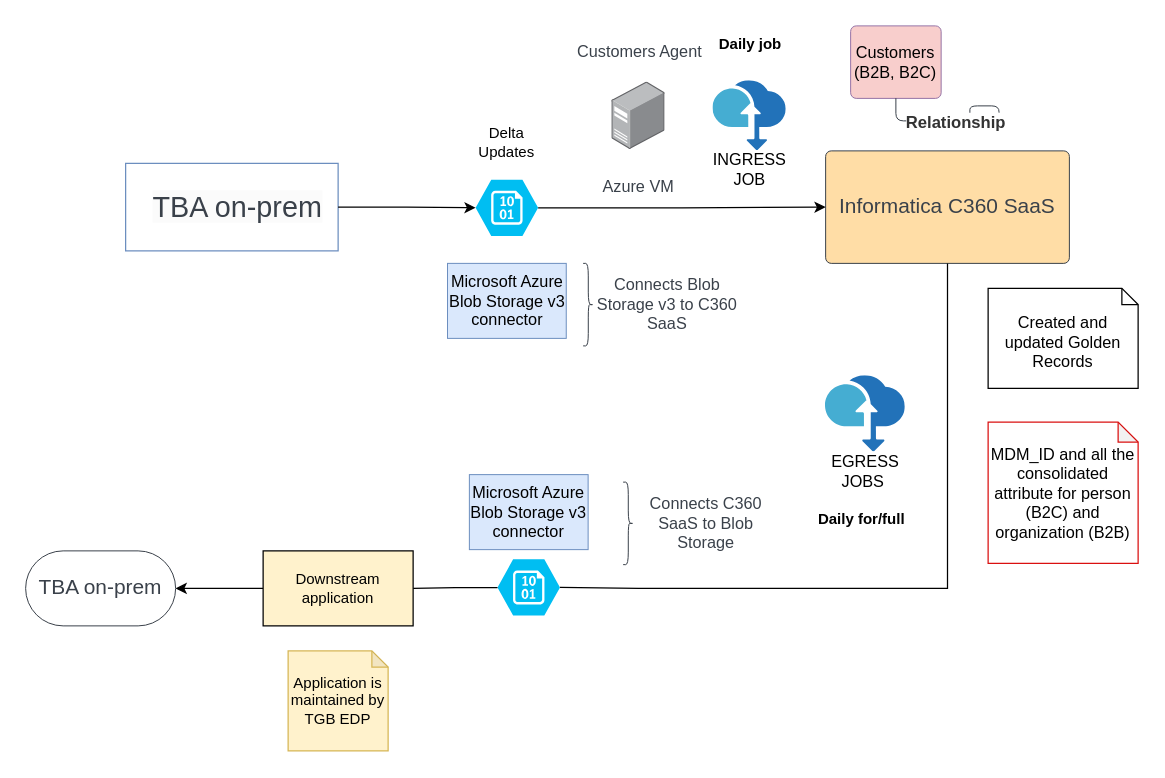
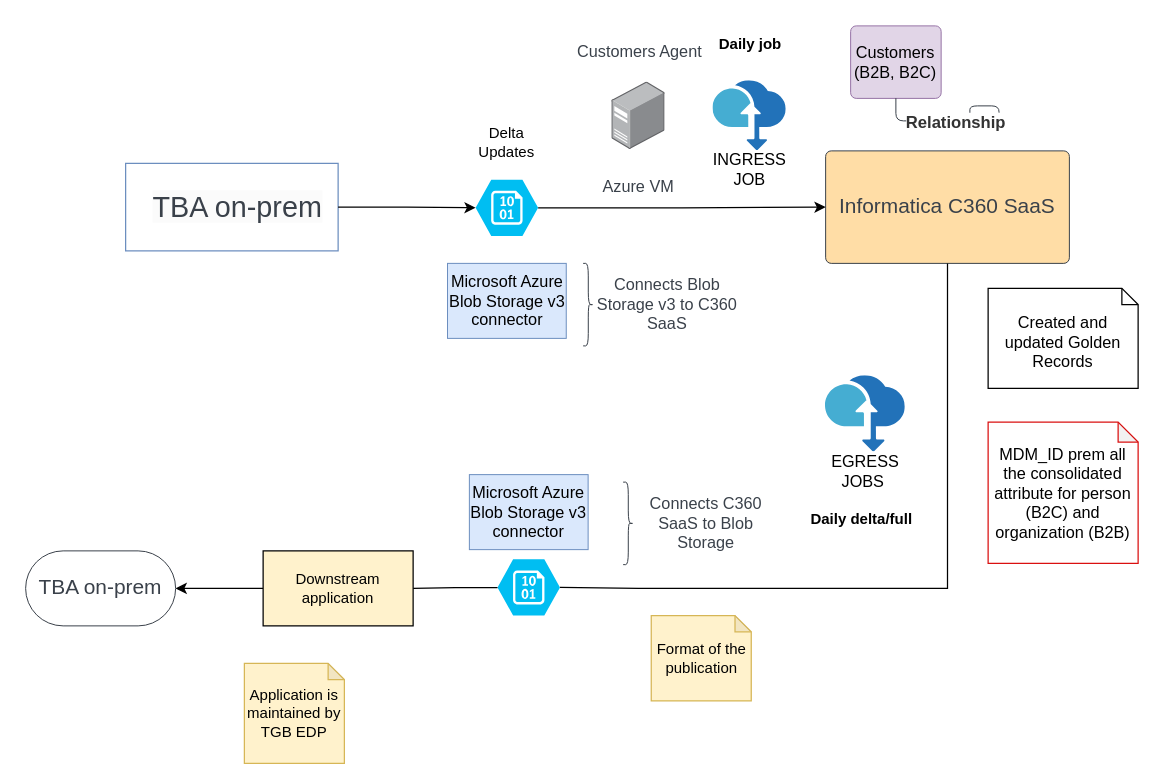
node "Customers (B2B, B2C)": fillcolor #f8cecc -> #e1d5e7
node "MDM_ID and all the consolidated attribute for person (B2C) and organization (B2B)": label "MDM_ID and all the consolidated attribute for person (B2C) and organization (B2B)" -> "MDM_ID prem all the consolidated attribute for person (B2C) and organization (B2B)"
node "Daily for/full": label "Daily for/full" -> "Daily delta/full"
node "Format of the publication": added
node "Application is maintained by TGB EDP": moved (338, 701) -> (294, 713)
